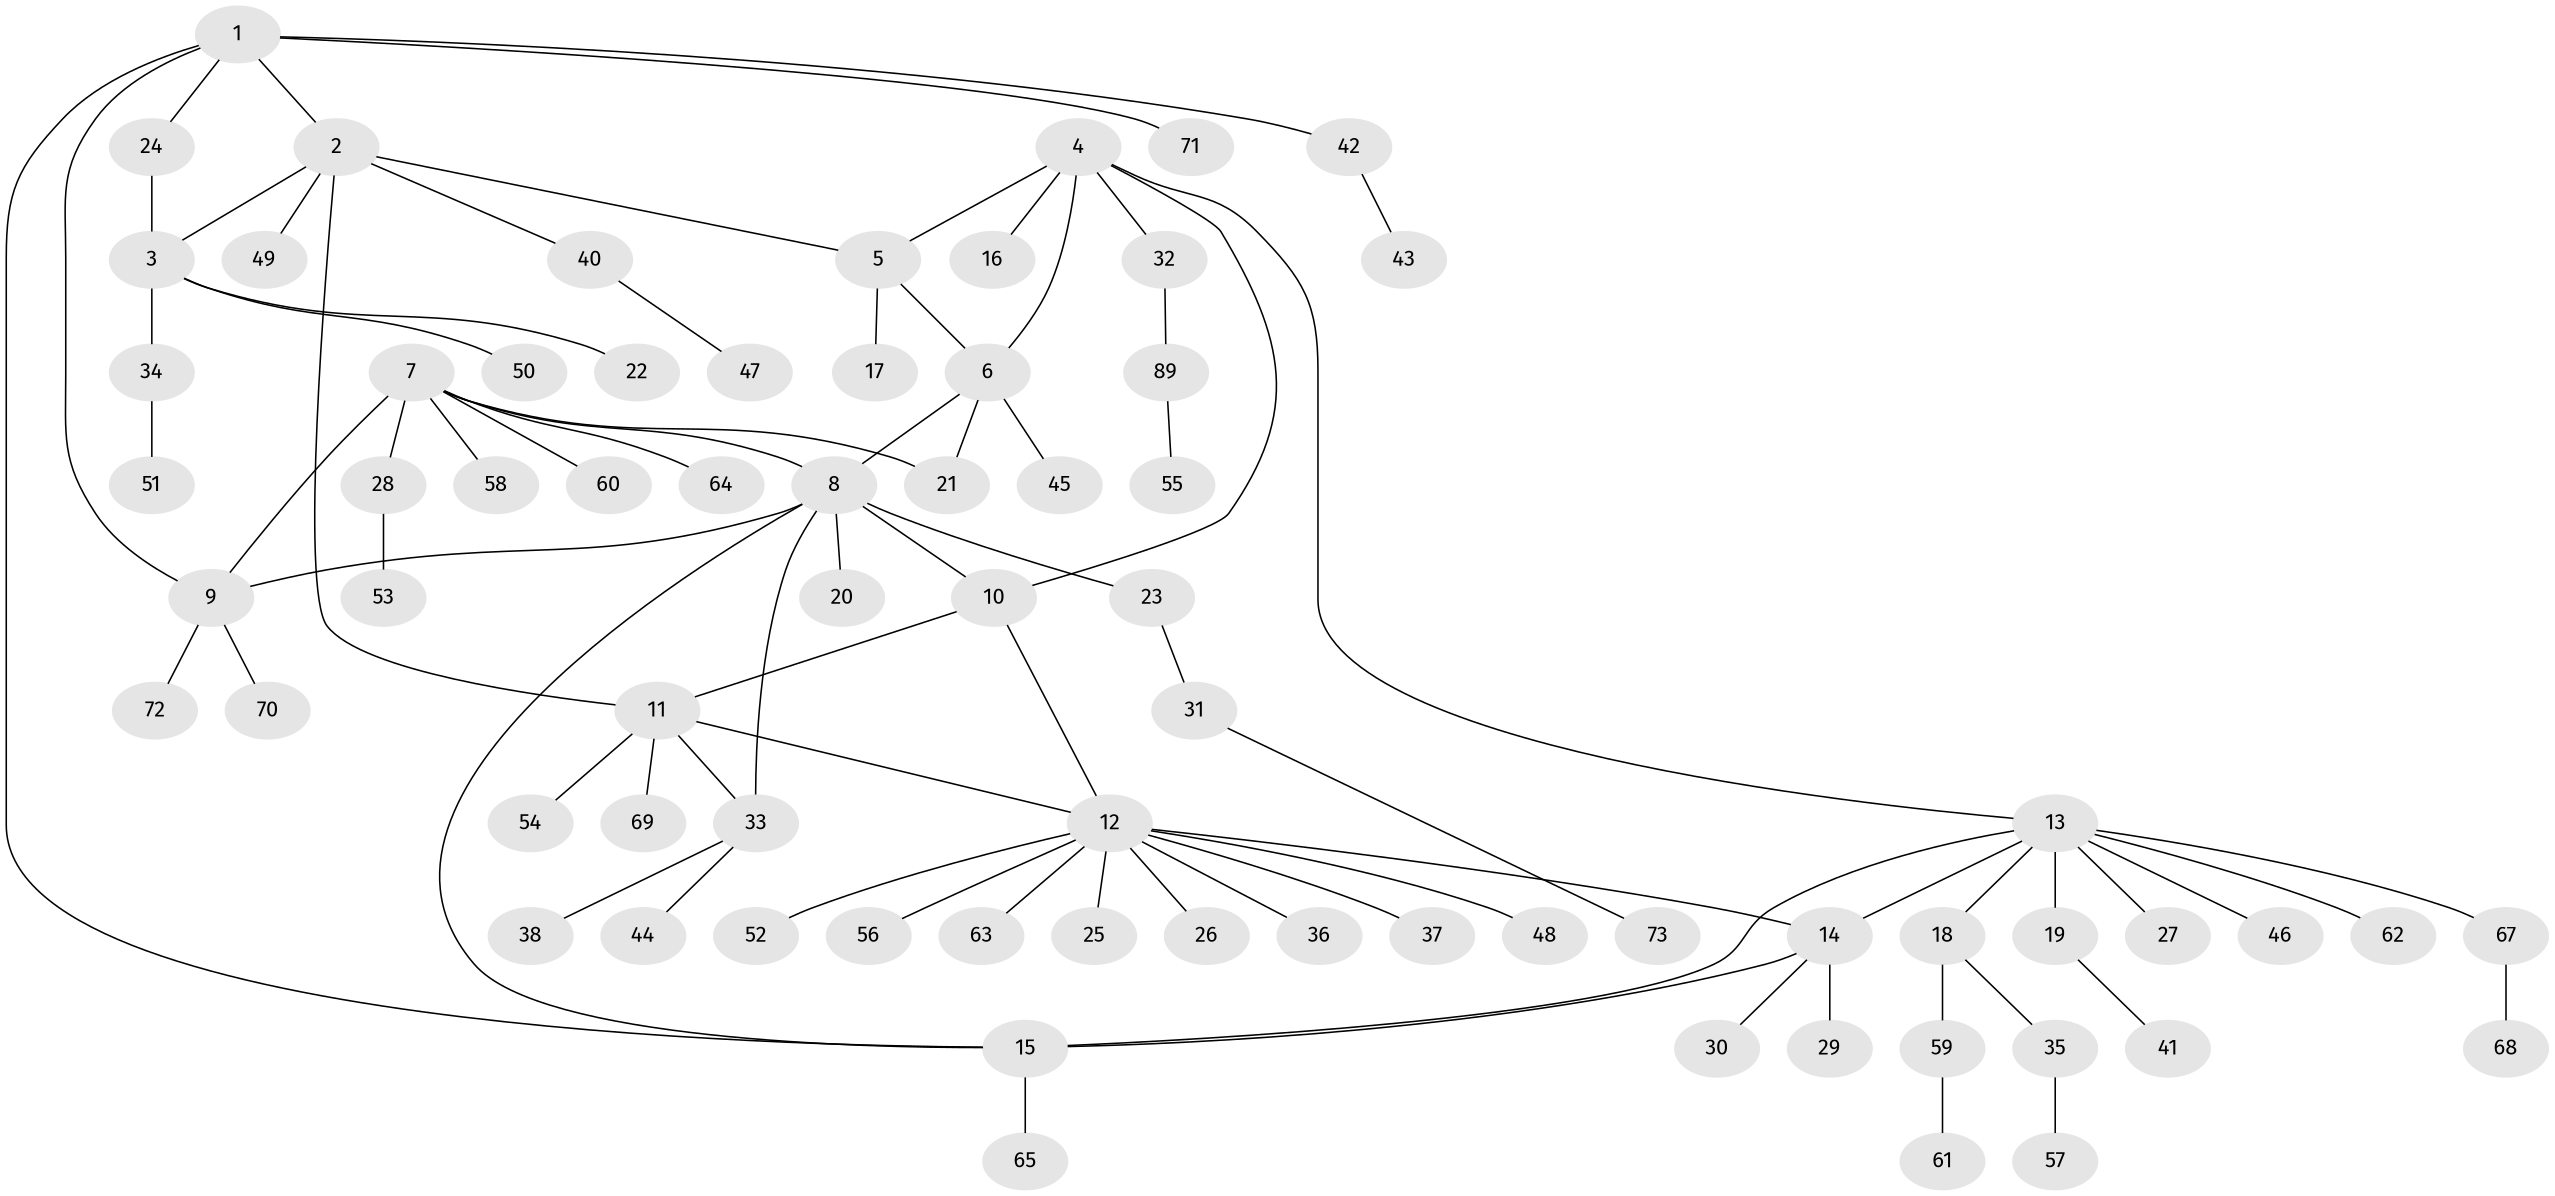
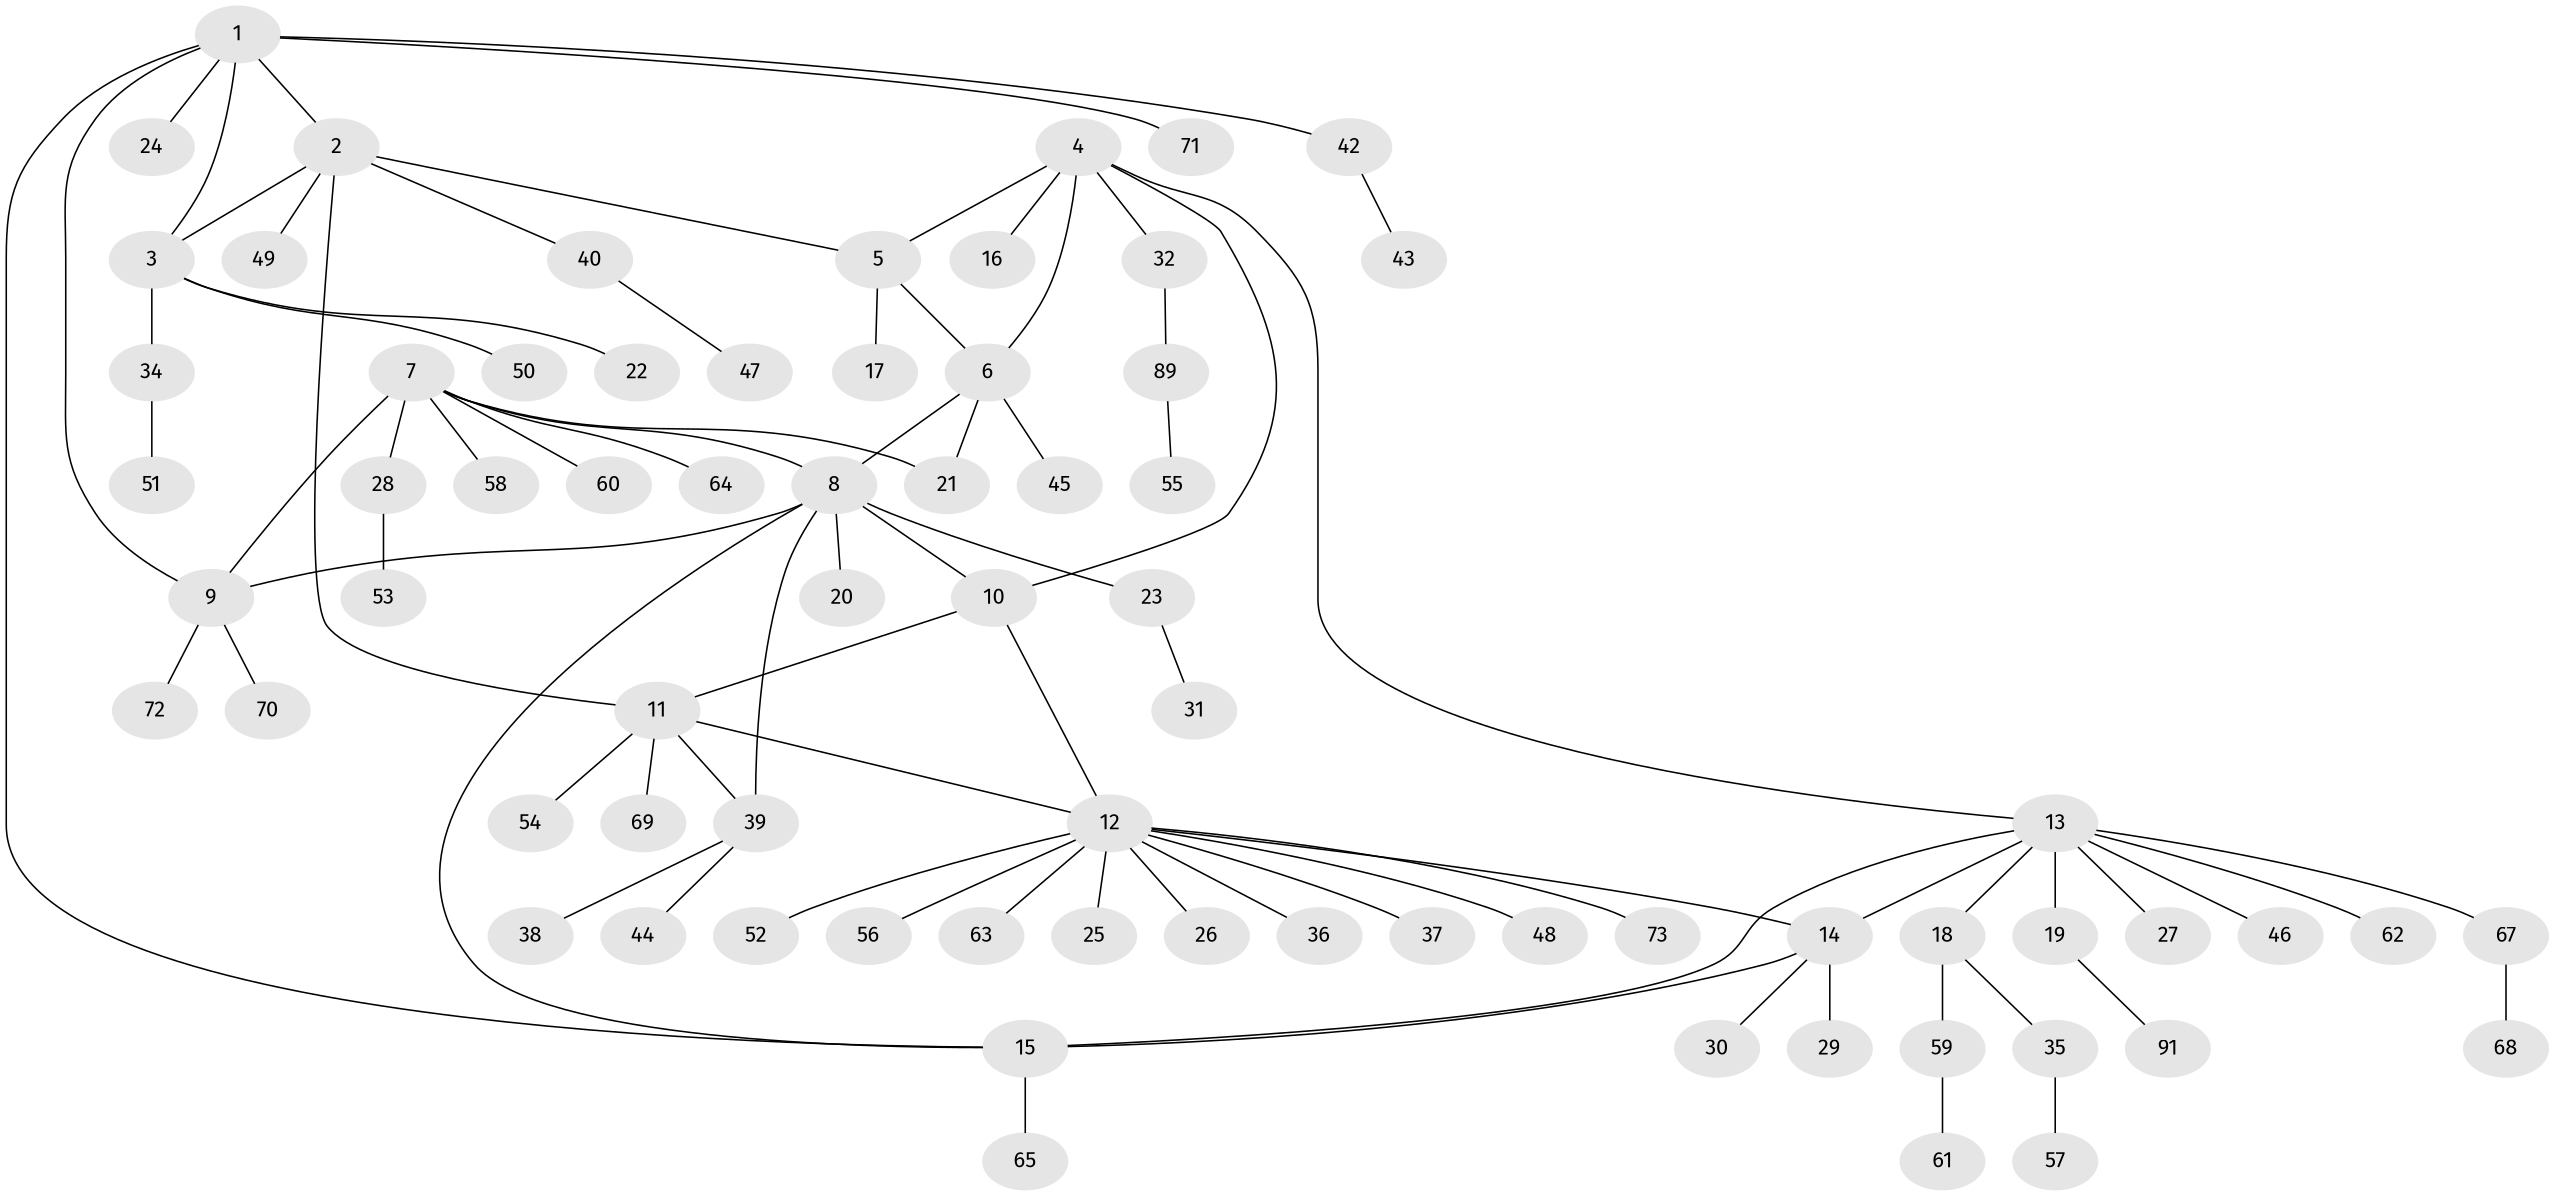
edge "24" -- "3": now "1" -- "3"
node "33": label "33" -> "39"
edge "31" -- "73": now "12" -- "73"
node "41": label "41" -> "91"
